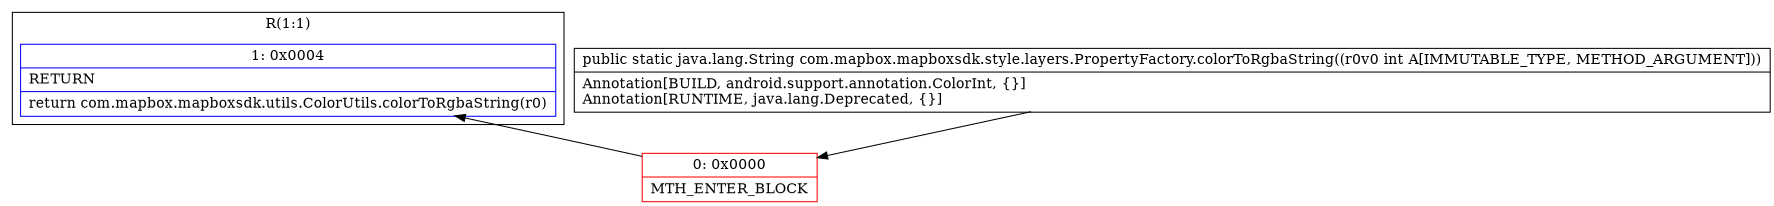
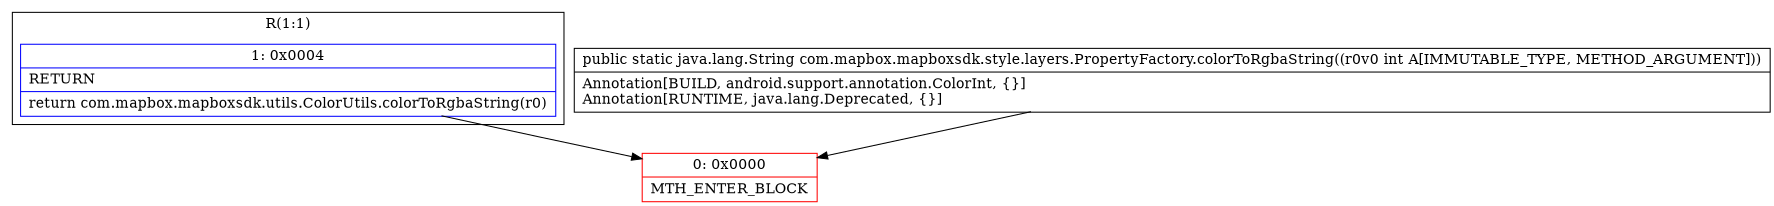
edge "0: 0x0000" -> "1: 0x0004": reversed
